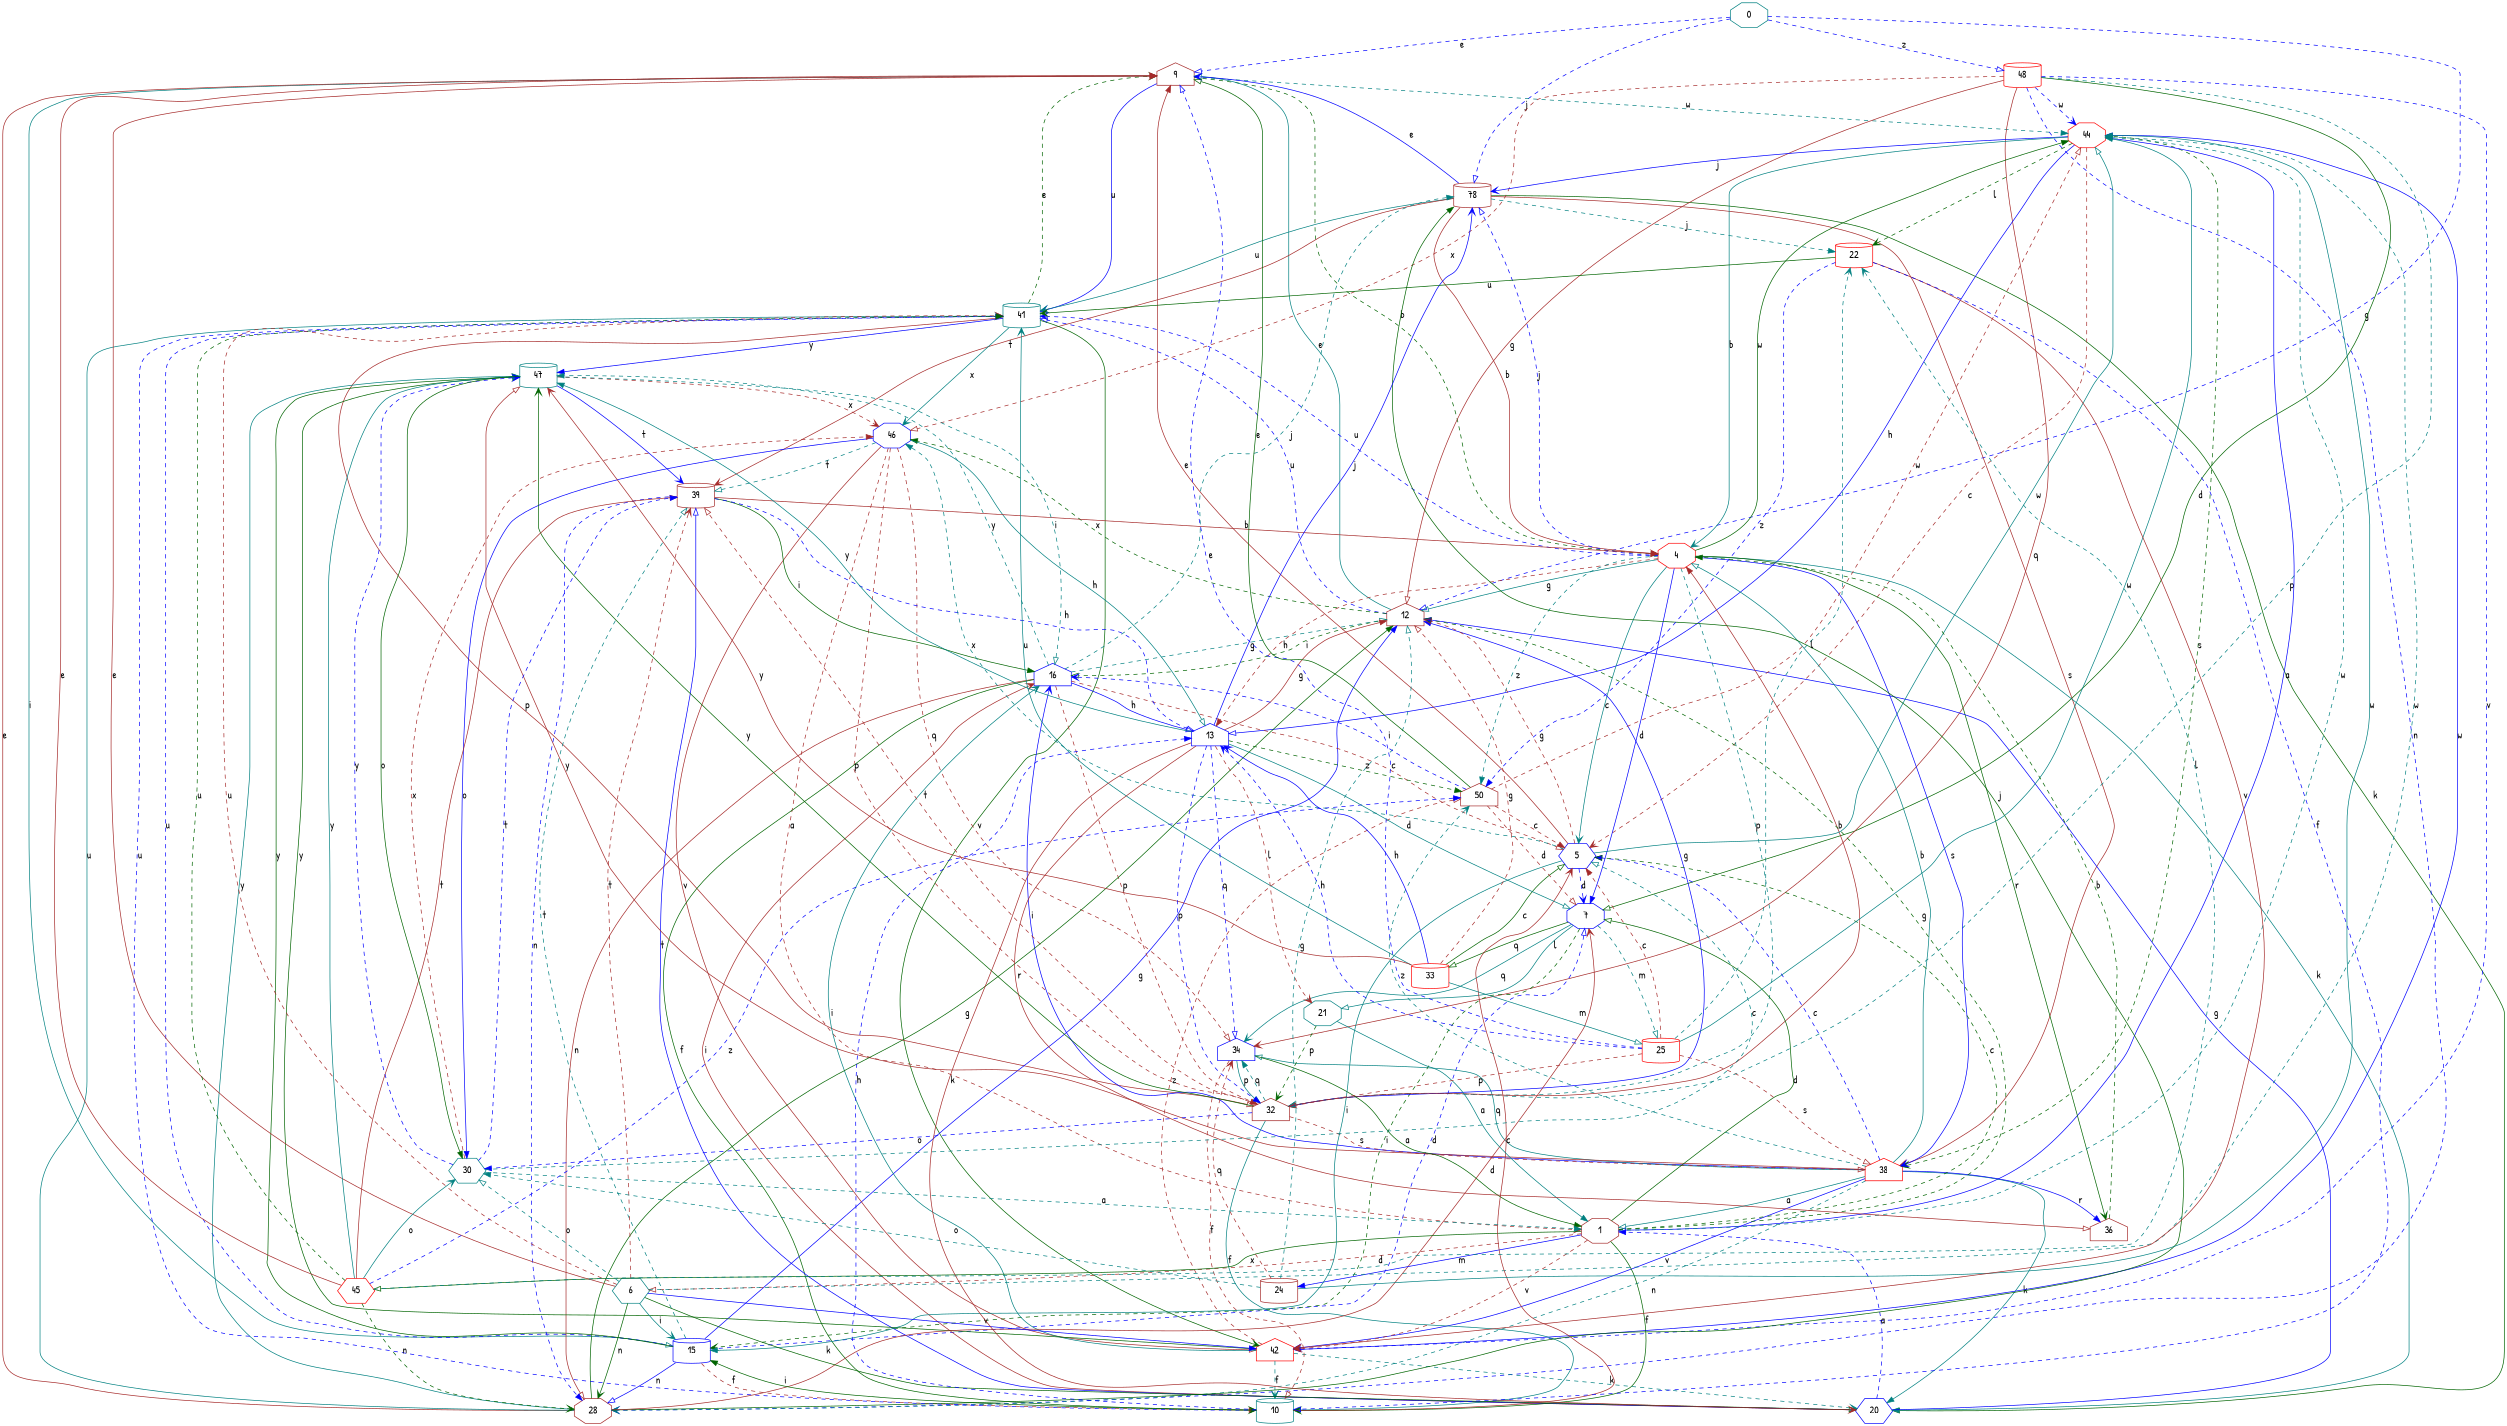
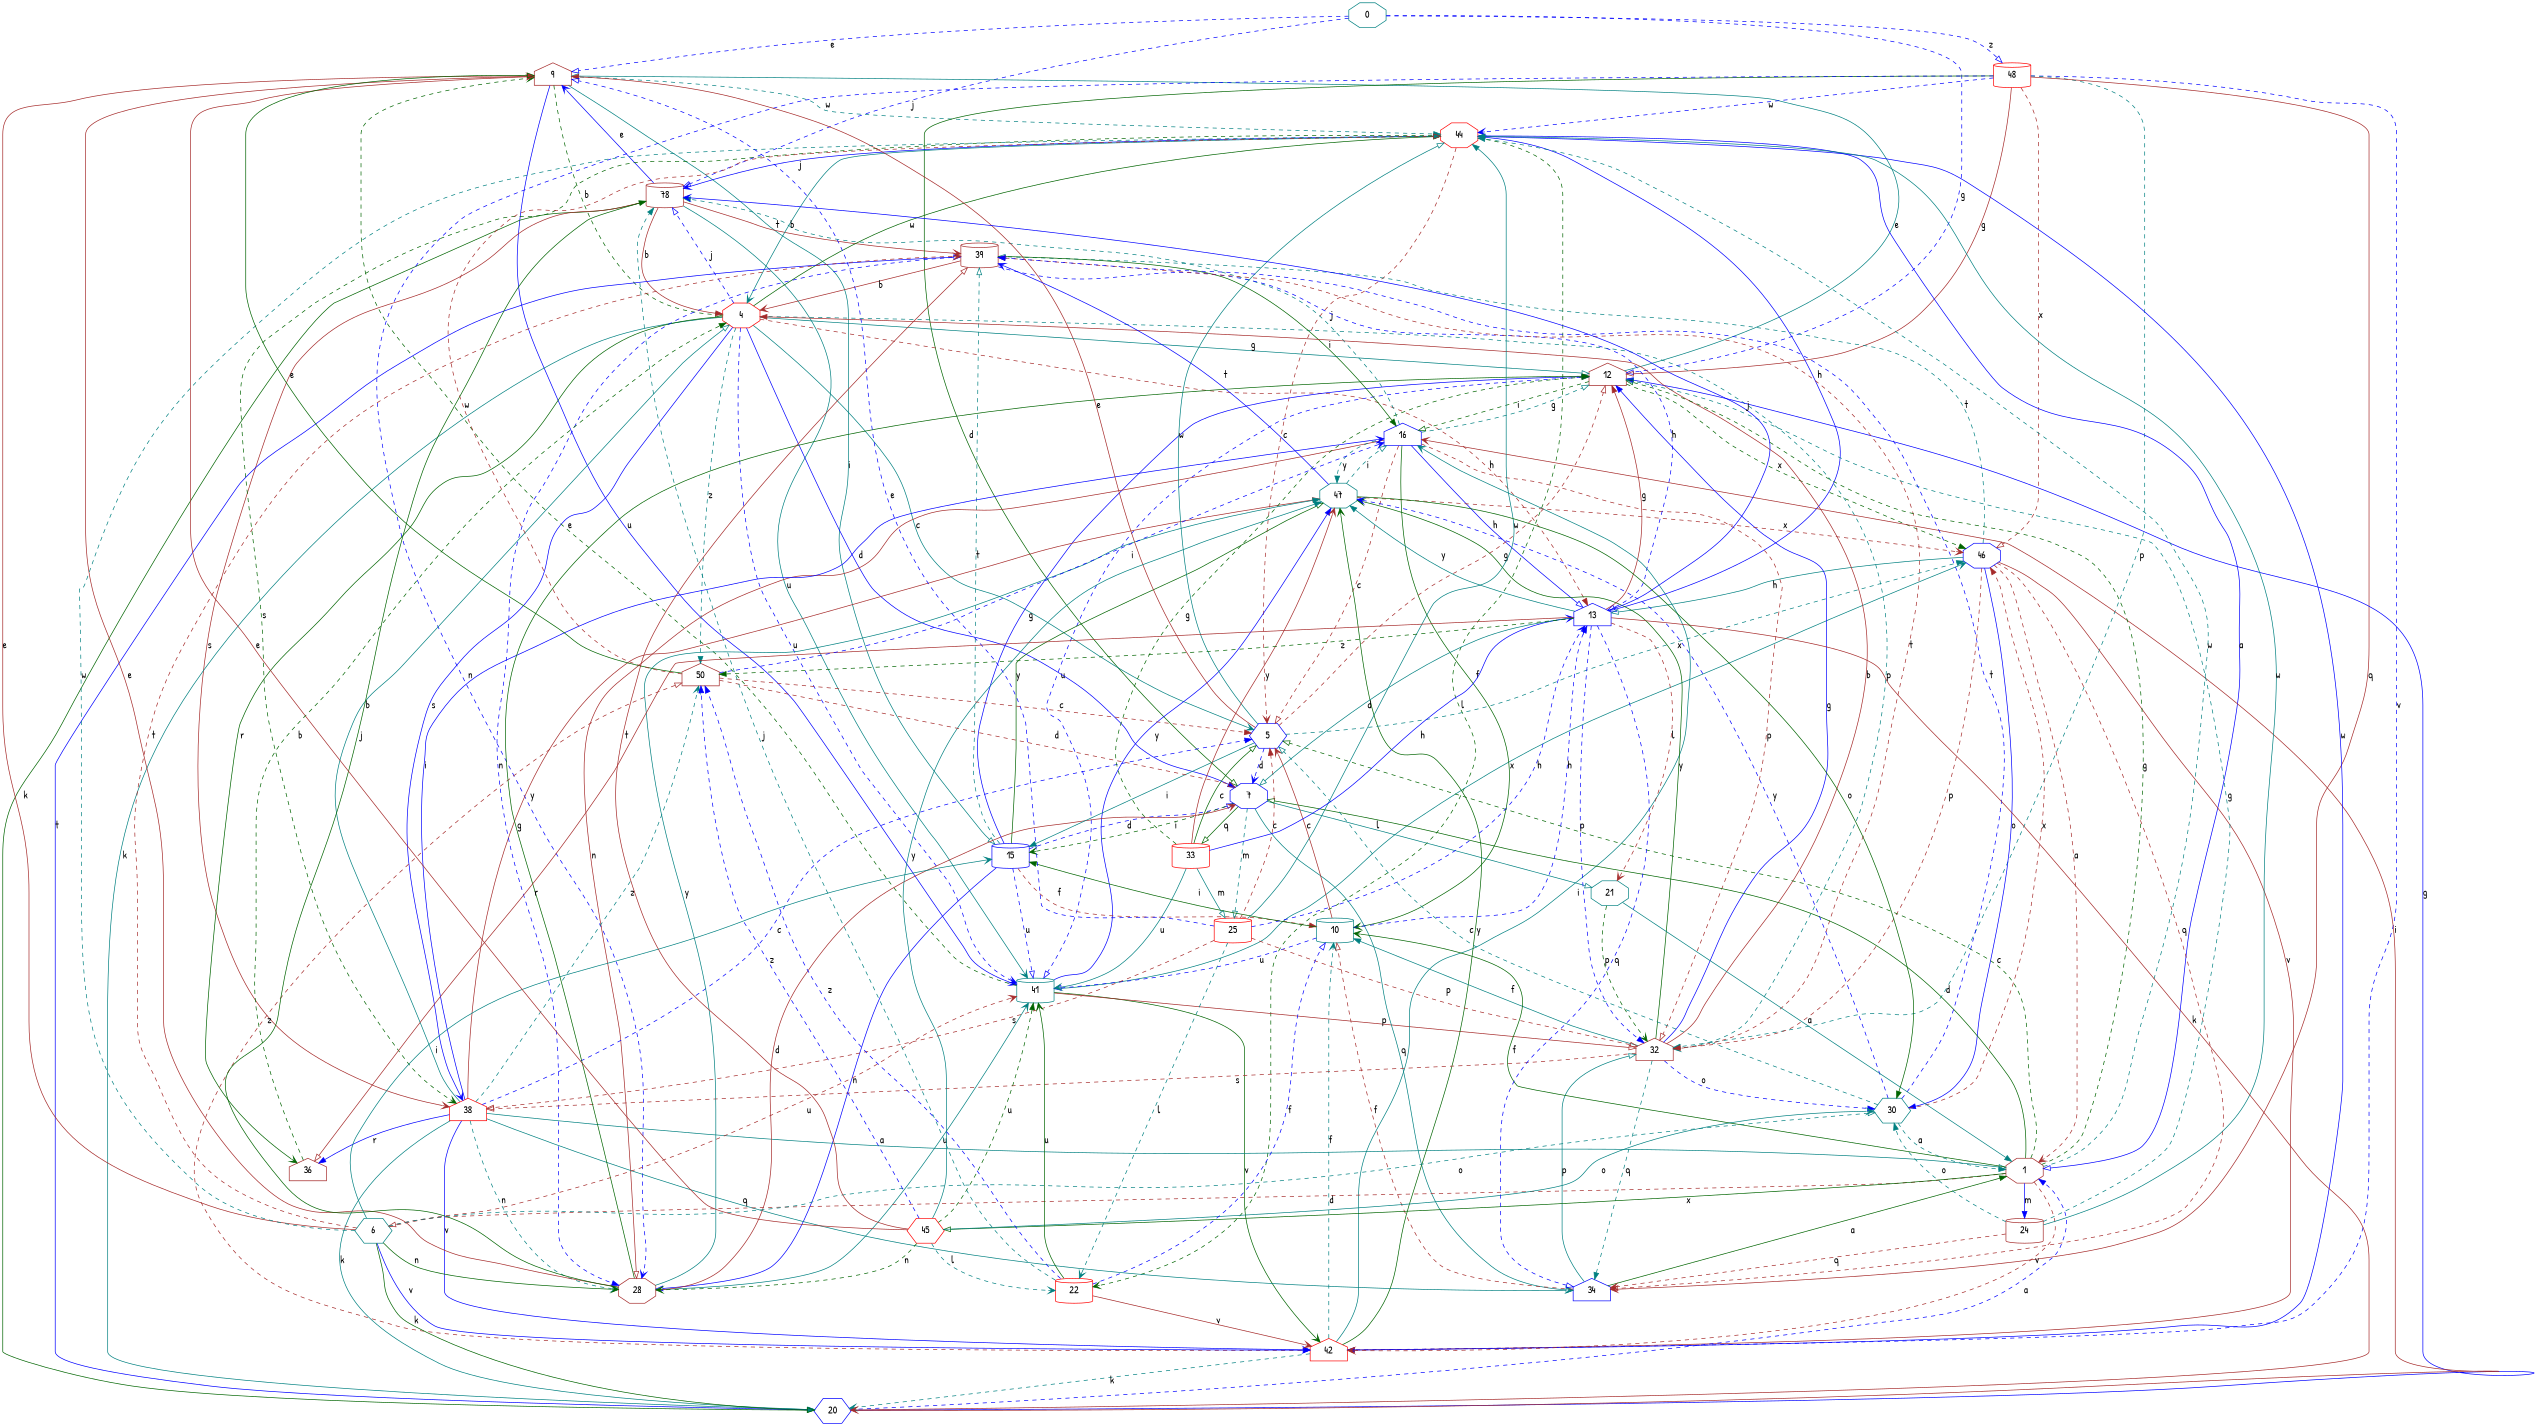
edge "78" -> "22": reversed
node "47": shape cylinder -> octagon
edge "33" -> "12": color brown -> darkgreen
